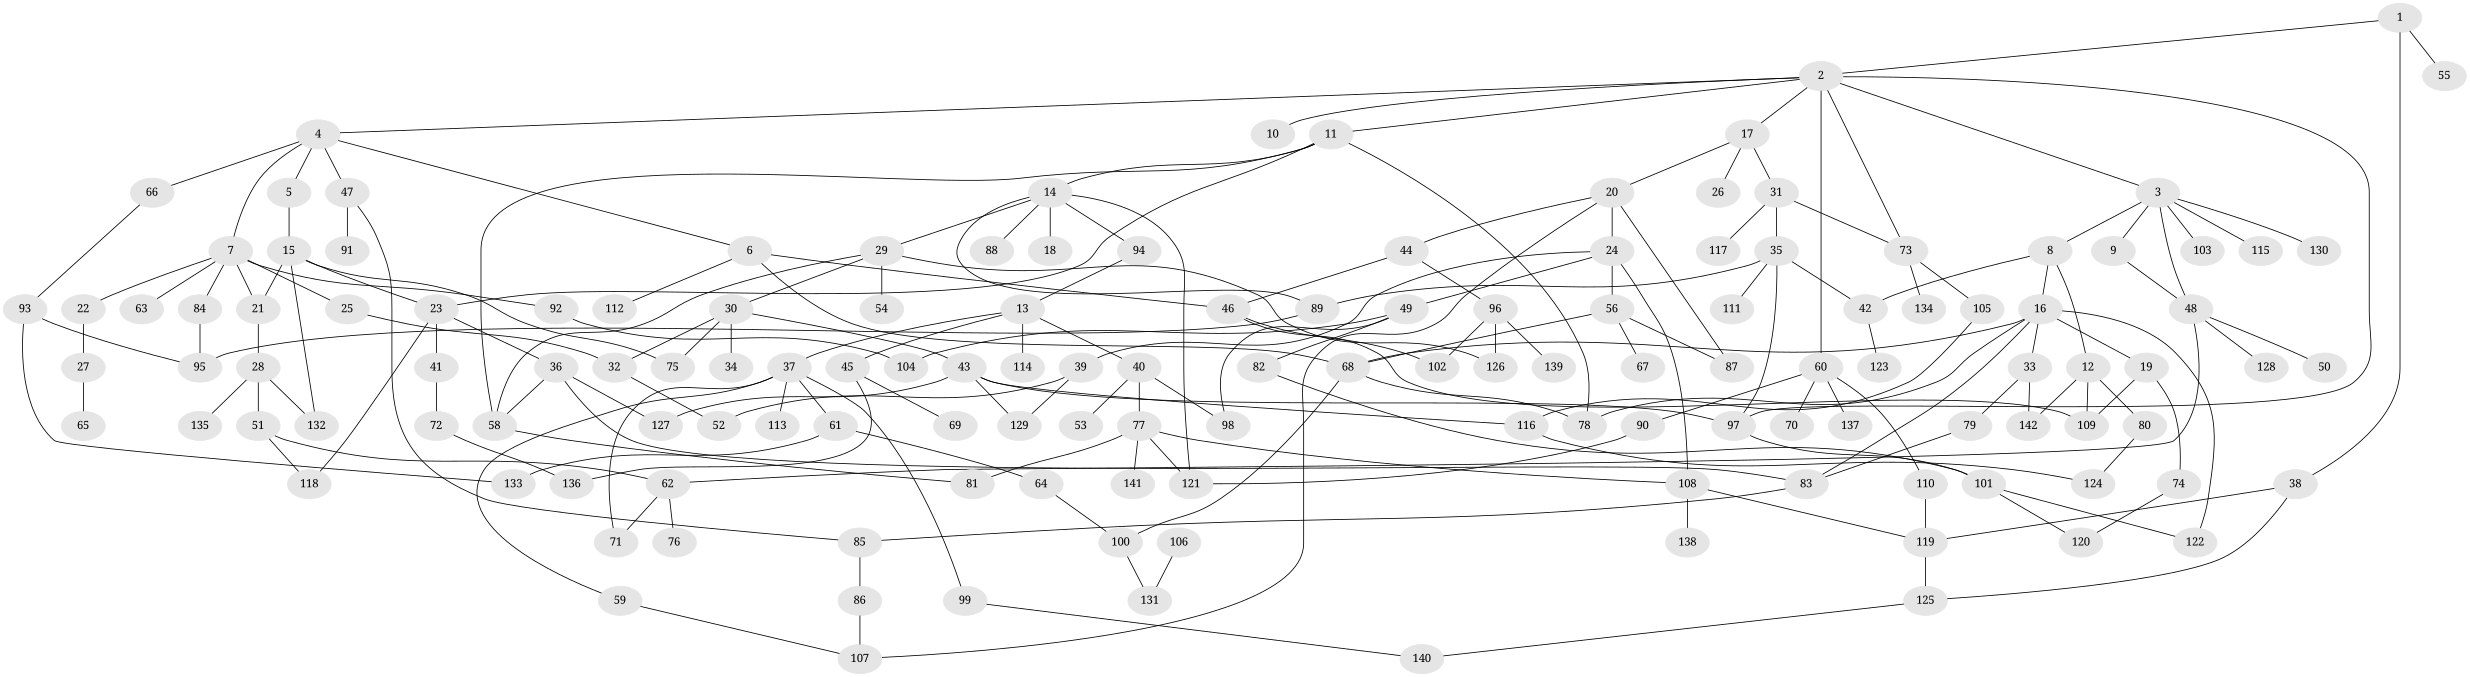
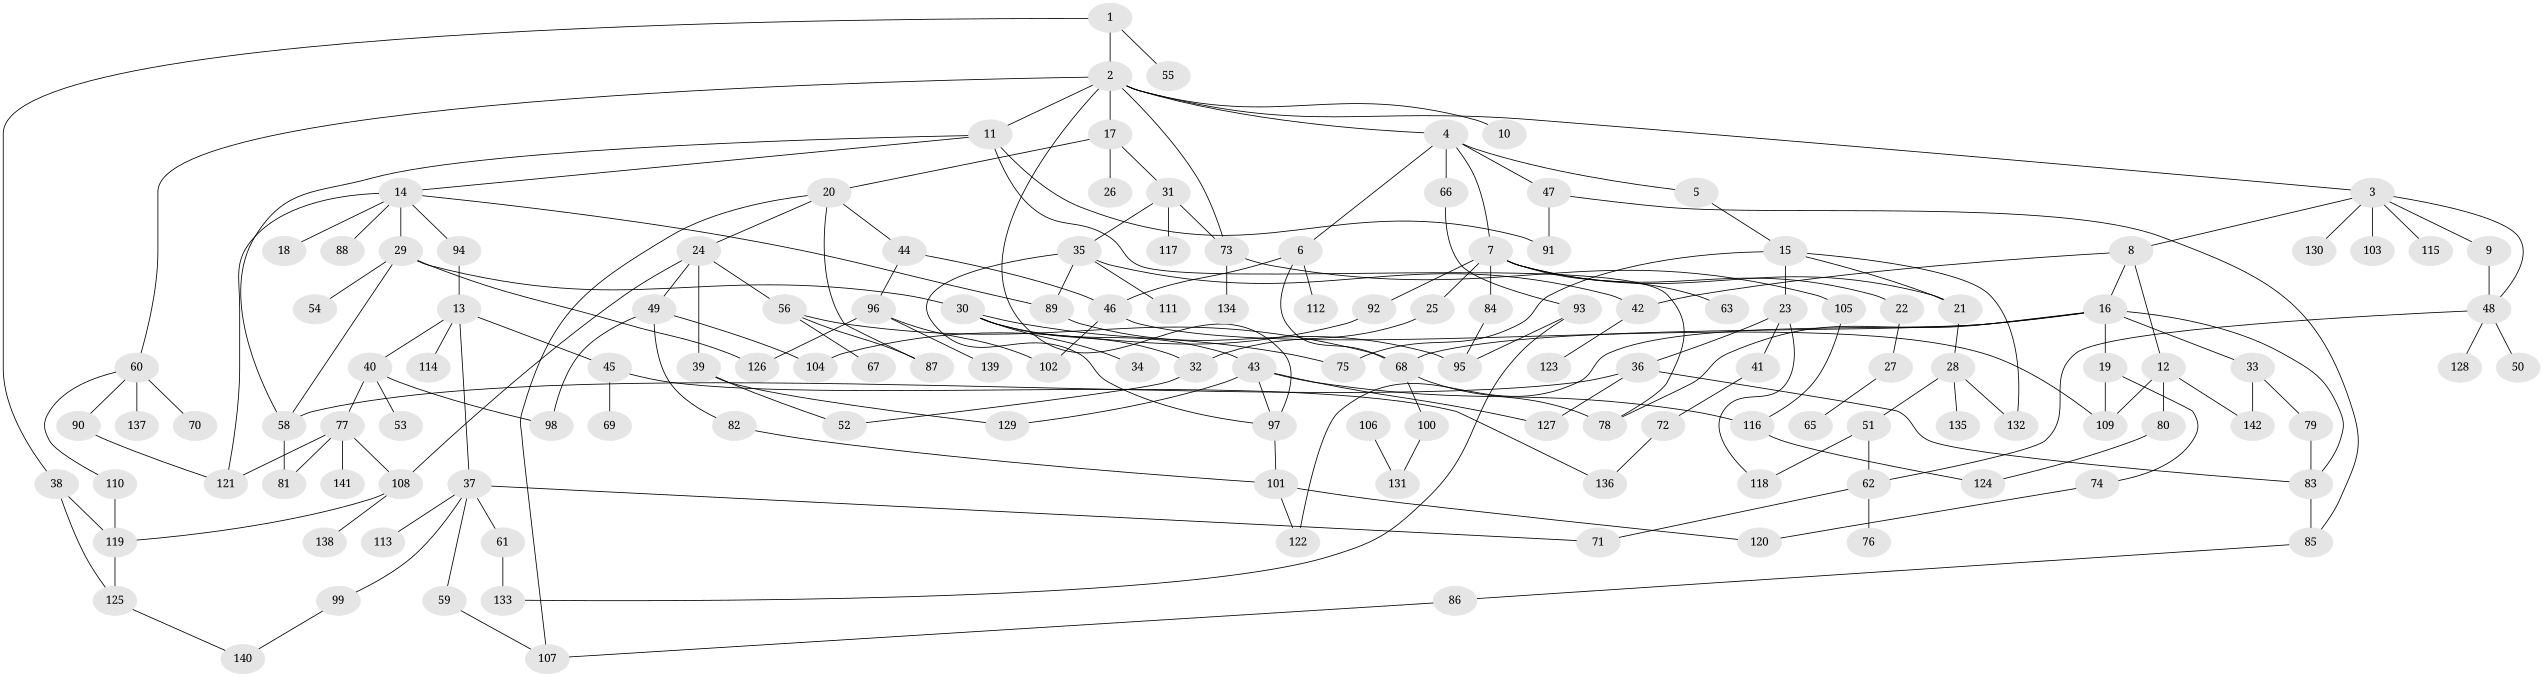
edge "11" -- "23": now "11" -- "91"
node "64": removed
